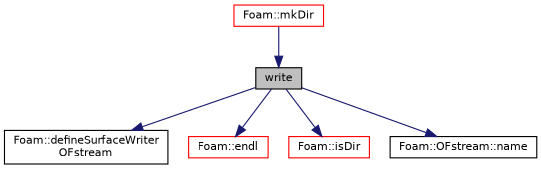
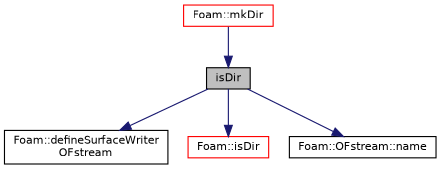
node "write": label "write" -> "isDir"
node "Foam::endl": removed
